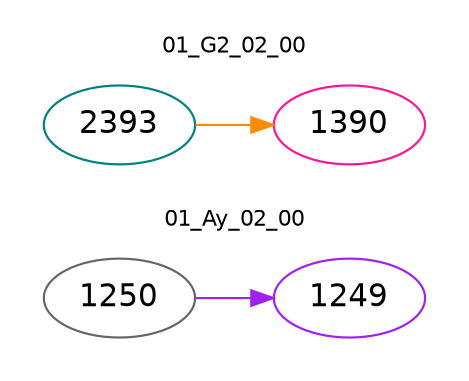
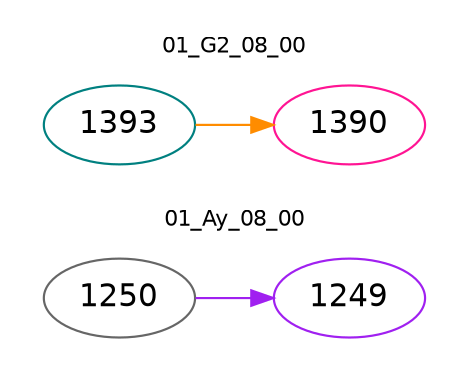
cluster "01_G2_02_00": label "01_G2_02_00" -> "01_G2_08_00"
node "2393": label "2393" -> "1393"
cluster "01_Ay_02_00": label "01_Ay_02_00" -> "01_Ay_08_00"
